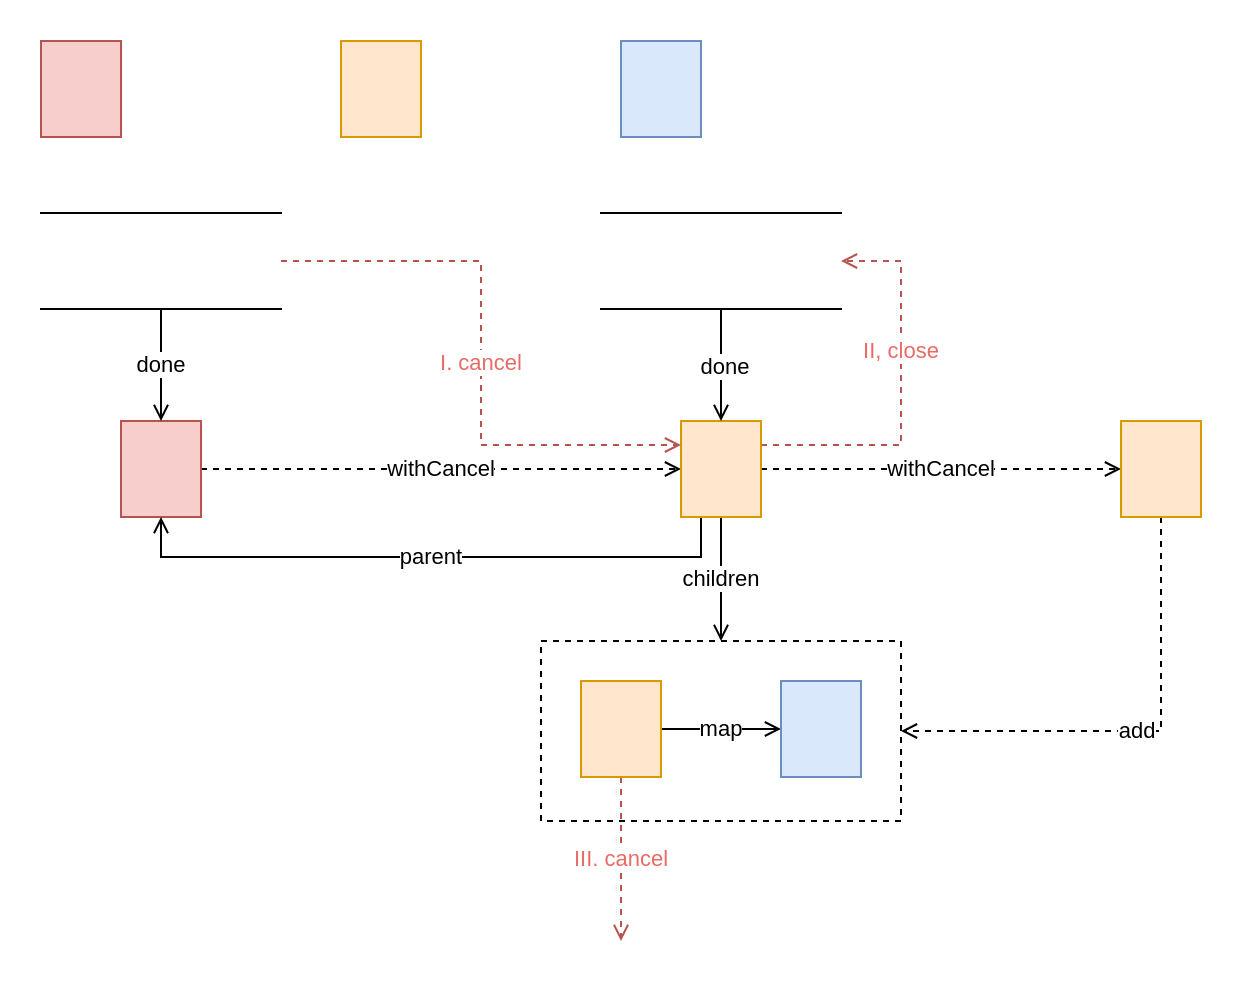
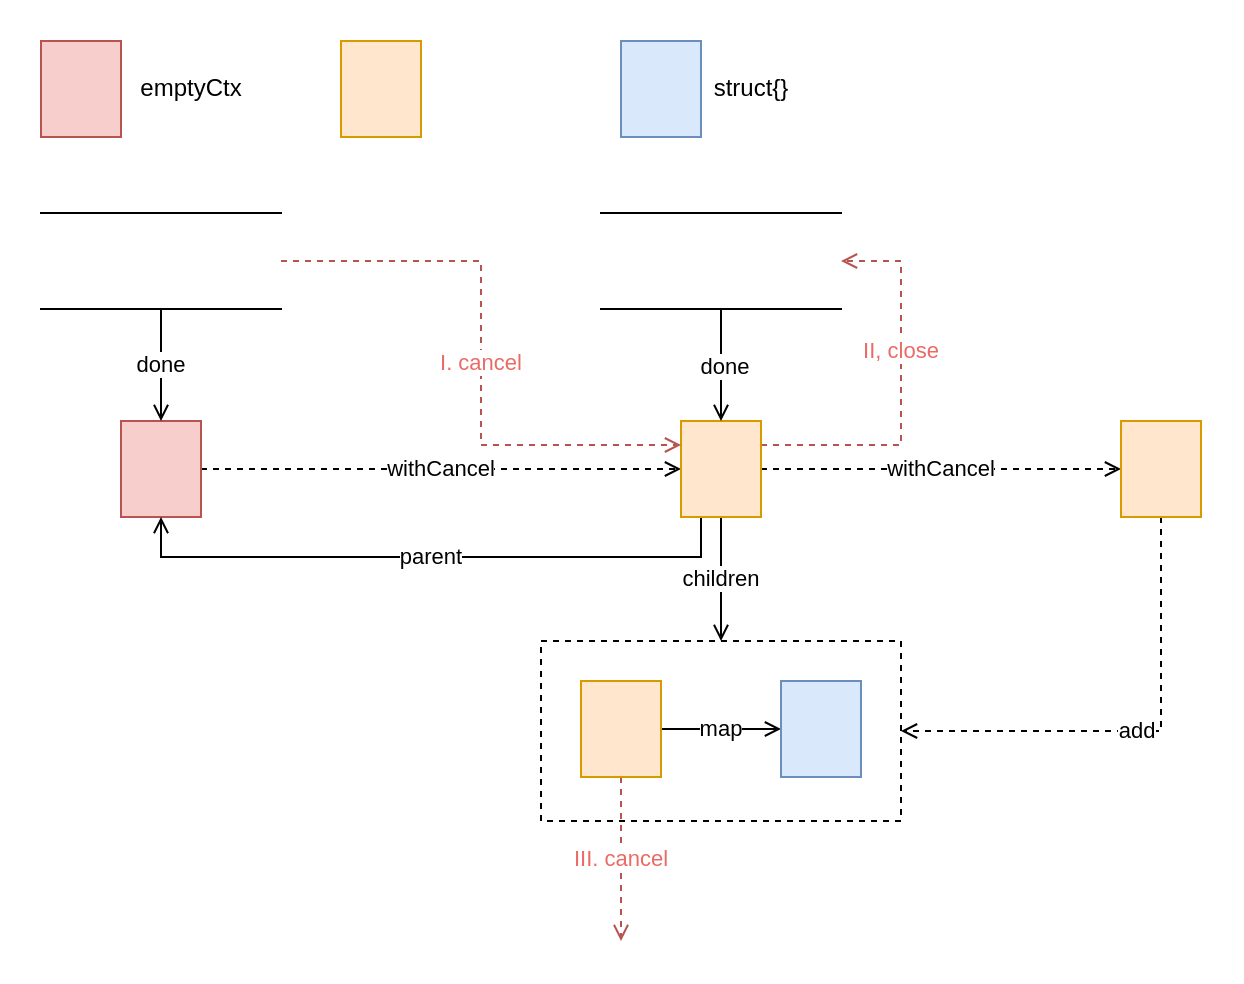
node "emptyCtx": added
node "struct{}": added
